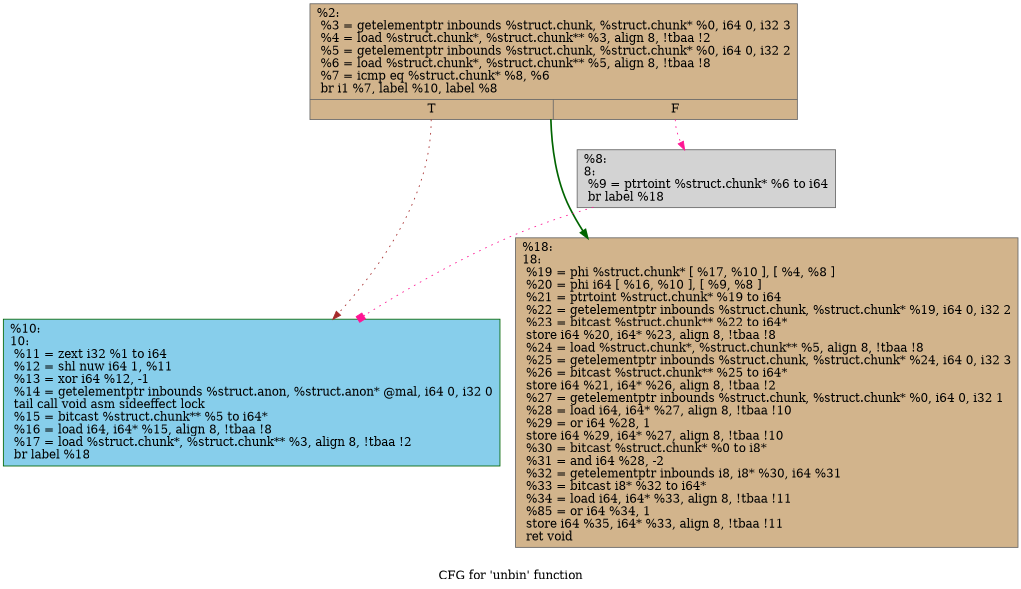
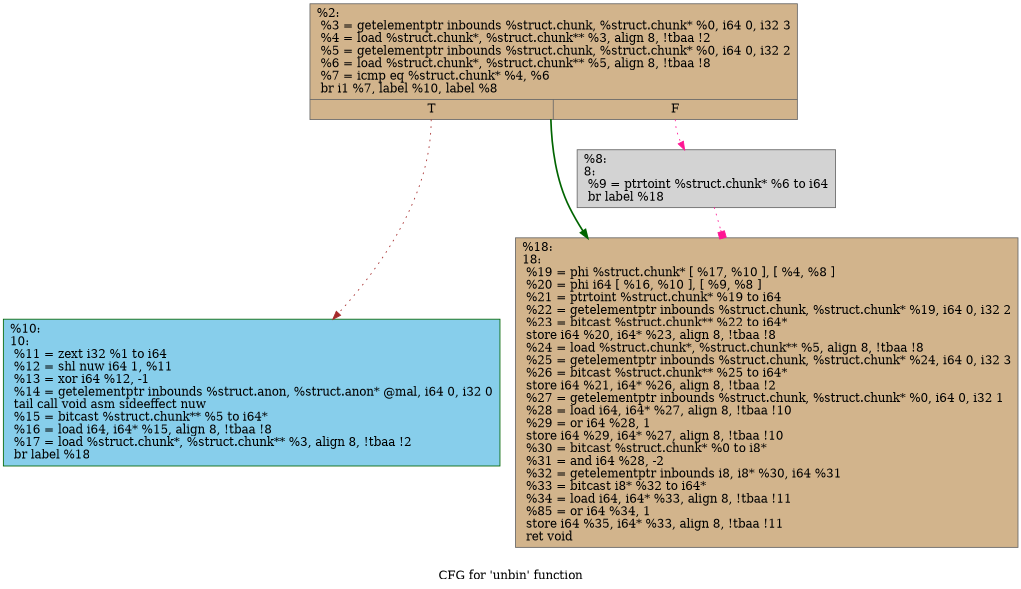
node "%2:": text "%7 = icmp eq %struct.chunk* %8, %6" -> "%7 = icmp eq %struct.chunk* %4, %6"
edge "%8:" -> "%10:": now "%8:" -> "%18:"
node "%10:": text "tail call void asm sideeffect lock" -> "tail call void asm sideeffect nuw"
